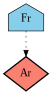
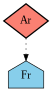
edge "Fr" -> "Ar": reversed
